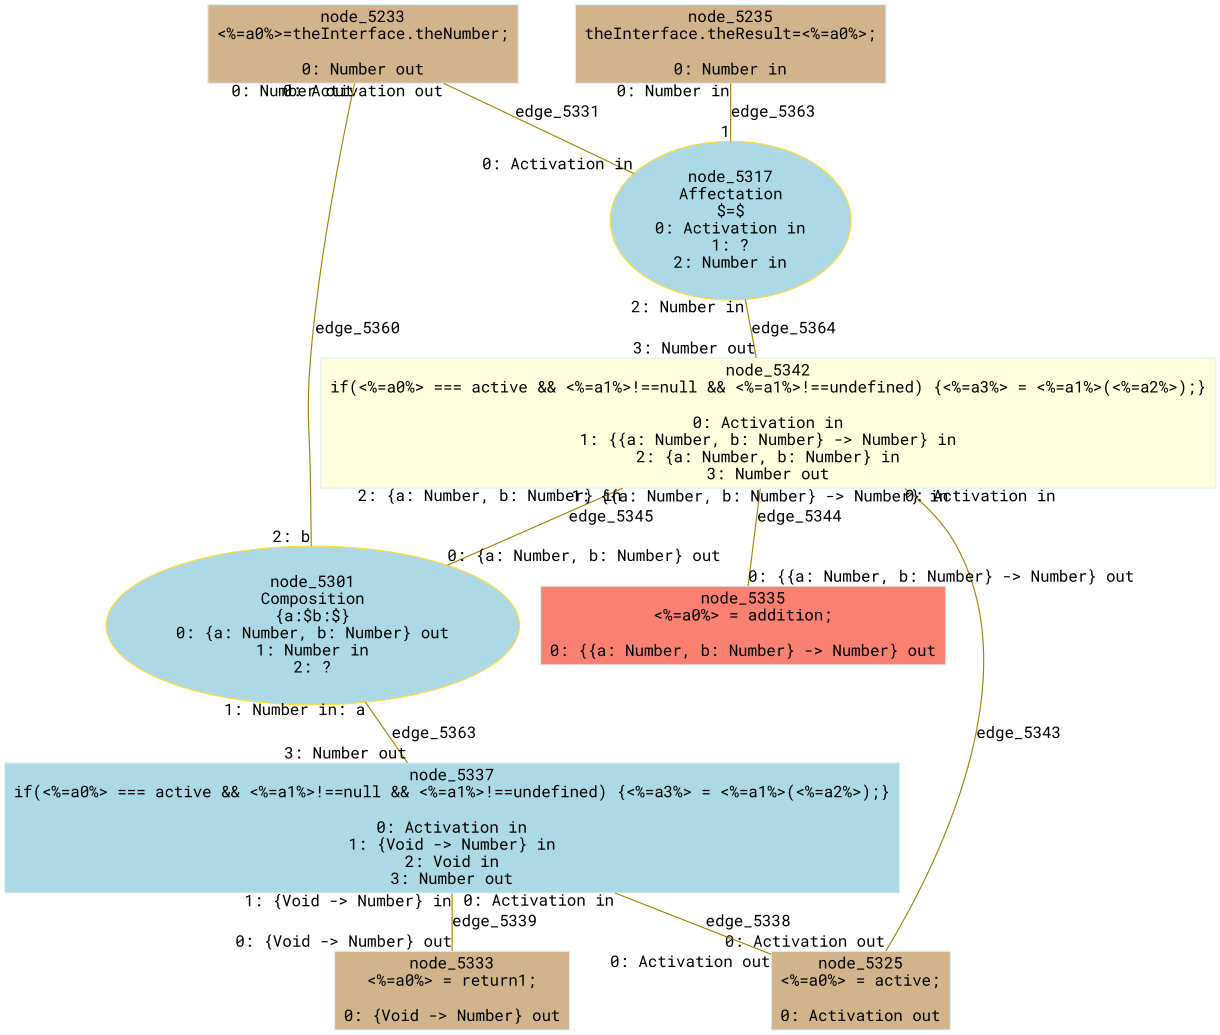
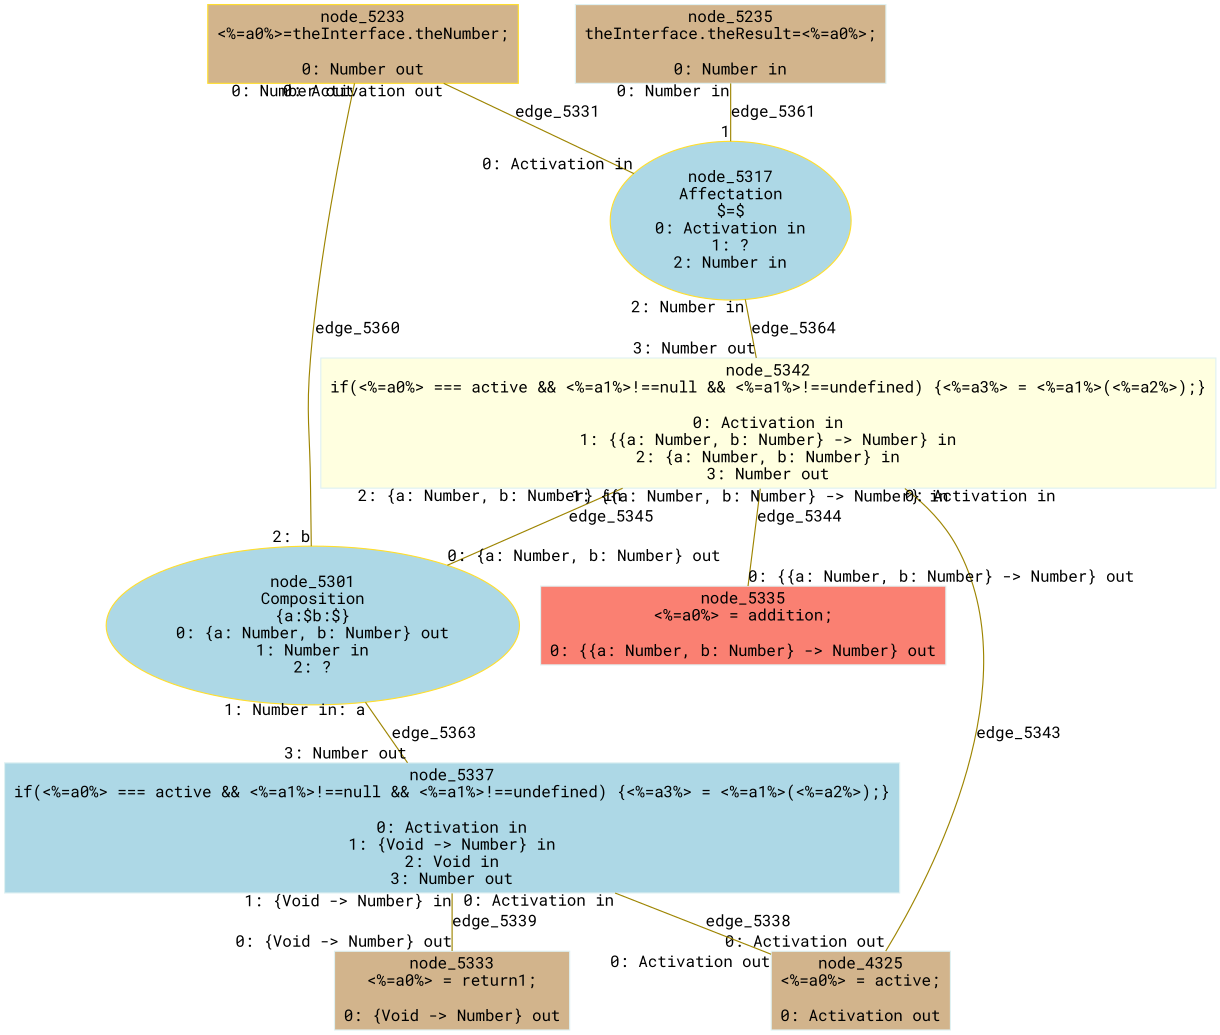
node "node_5233 <%=a0%>=theInterface.theNumber; 0: Number out": color #dff1f2 -> #ffde2f
edge "node_5235 theInterface.theResult=<%=a0%>; 0: Number in" -- "node_5317 Affectation $=$ 0: Activation in 1: ? 2: Number in": label "edge_5363" -> "edge_5361"
node "node_5325 <%=a0%> = active; 0: Activation out": label "node_5325 <%=a0%> = active; 0: Activation out" -> "node_4325 <%=a0%> = active; 0: Activation out"
